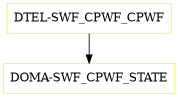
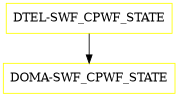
node "DTEL-SWF_CPWF_CPWF": label "DTEL-SWF_CPWF_CPWF" -> "DTEL-SWF_CPWF_STATE"
